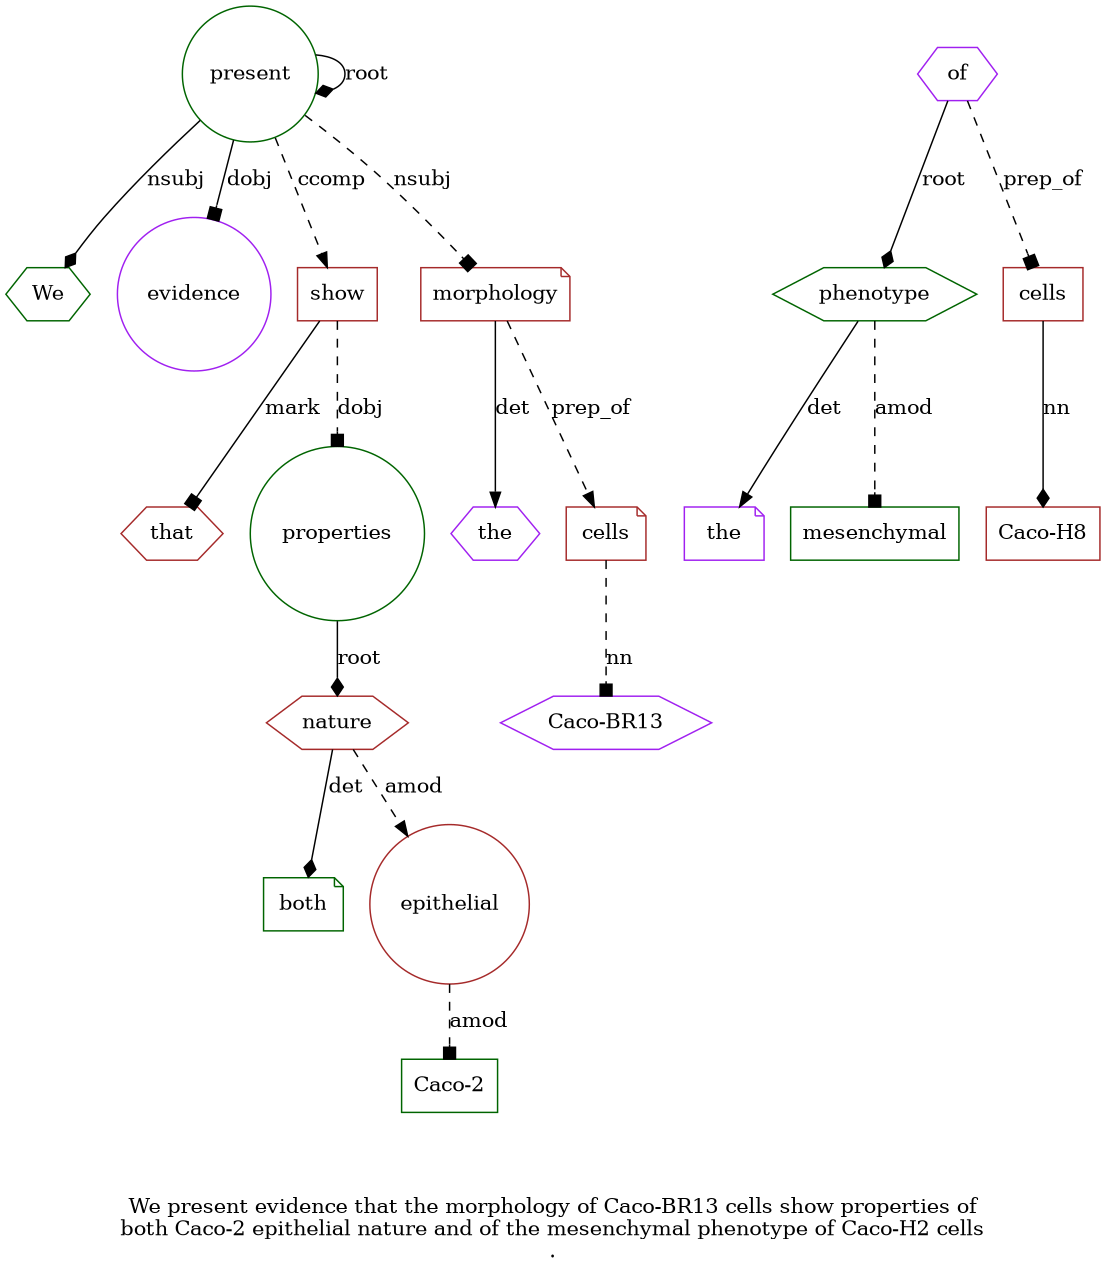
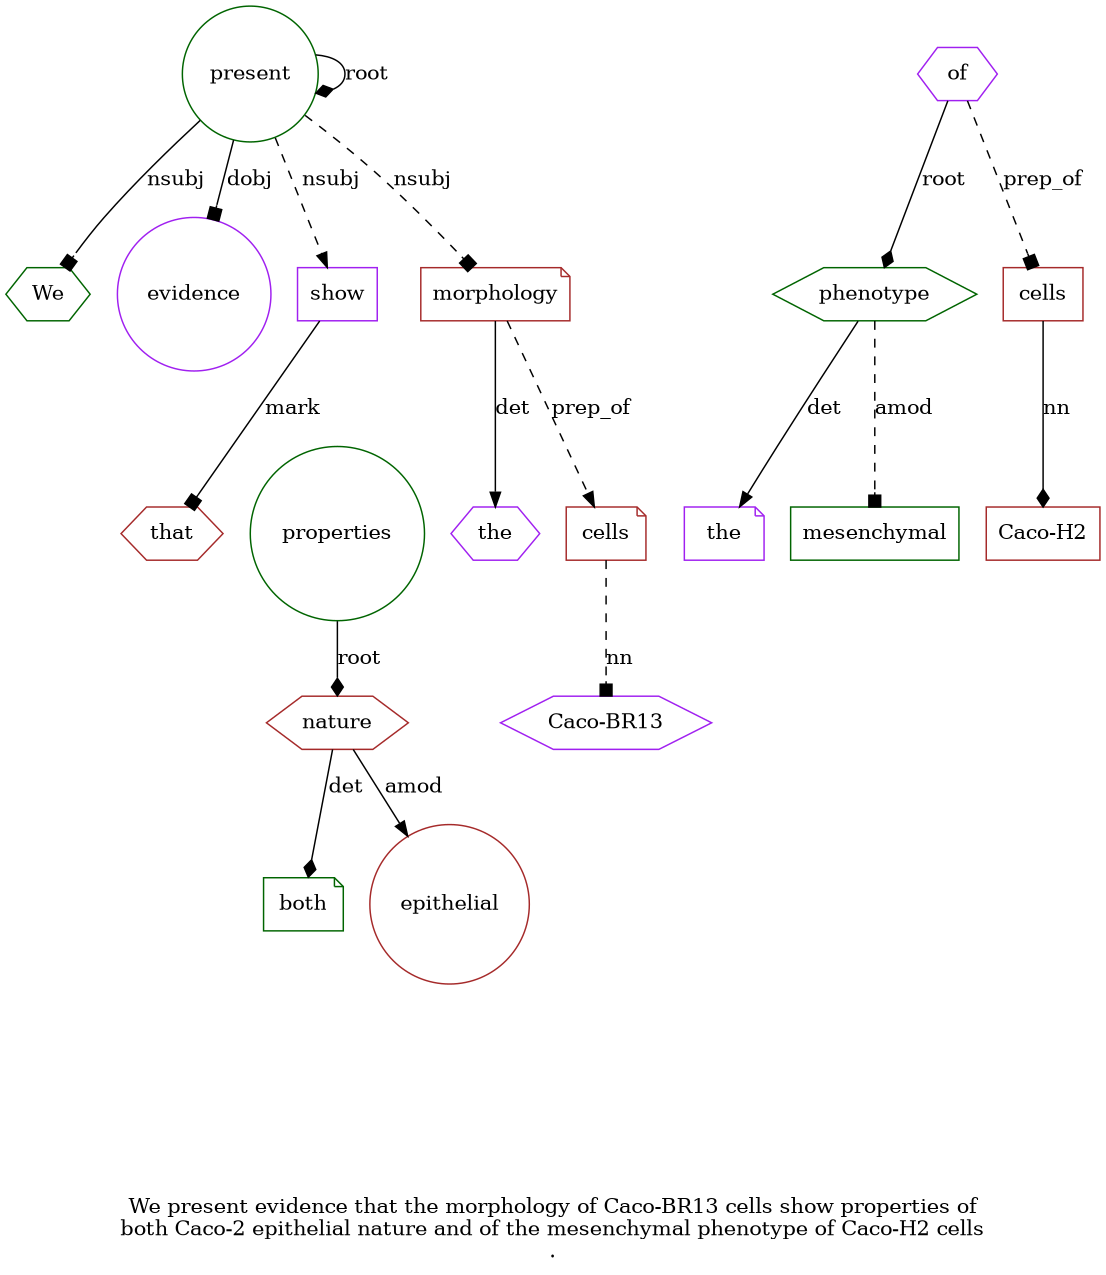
edge "present" -> "show": label "ccomp" -> "nsubj"
edge "present" -> "We": arrowhead diamond -> box
node "show": color brown -> purple
edge "show" -> "properties": removed, label "dobj"
node "Caco-H8": label "Caco-H8" -> "Caco-H2"
edge "nature" -> "epithelial": style dashed -> solid
node "Caco-2": removed
